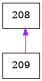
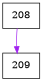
edge "209" -> "208": reversed
